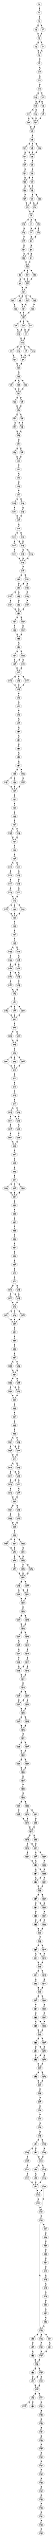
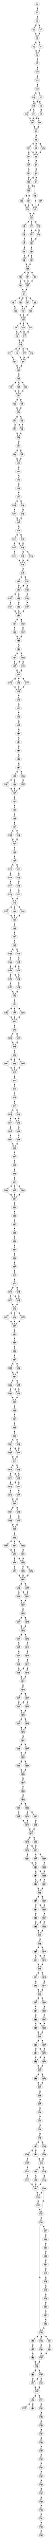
edge "S36" -> "S39": now "S36" -> "S41"
